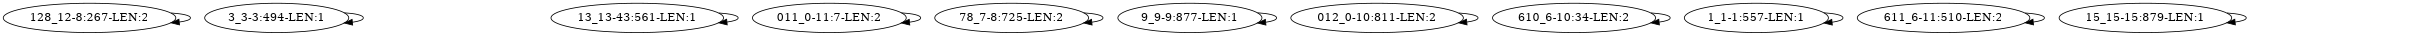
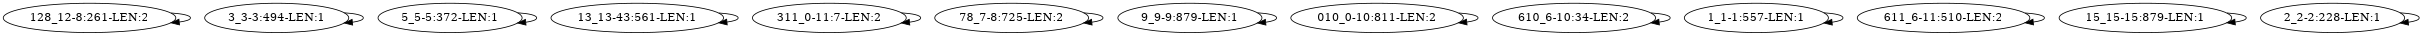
node "128_12-8:267-LEN:2": label "128_12-8:267-LEN:2" -> "128_12-8:261-LEN:2"
node "5_5-5:372-LEN:1": added
node "011_0-11:7-LEN:2": label "011_0-11:7-LEN:2" -> "311_0-11:7-LEN:2"
node "9_9-9:877-LEN:1": label "9_9-9:877-LEN:1" -> "9_9-9:879-LEN:1"
node "012_0-10:811-LEN:2": label "012_0-10:811-LEN:2" -> "010_0-10:811-LEN:2"
node "2_2-2:228-LEN:1": added
